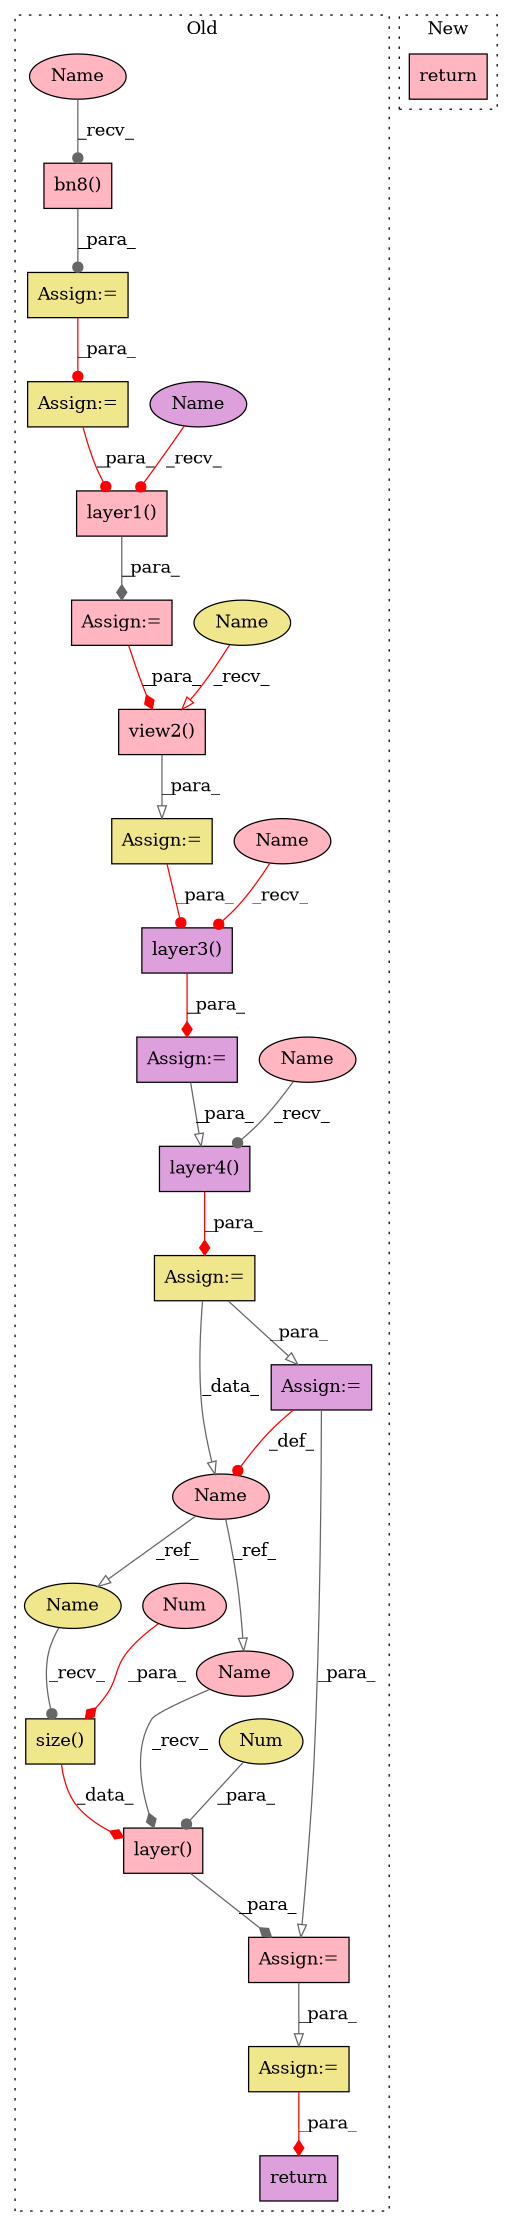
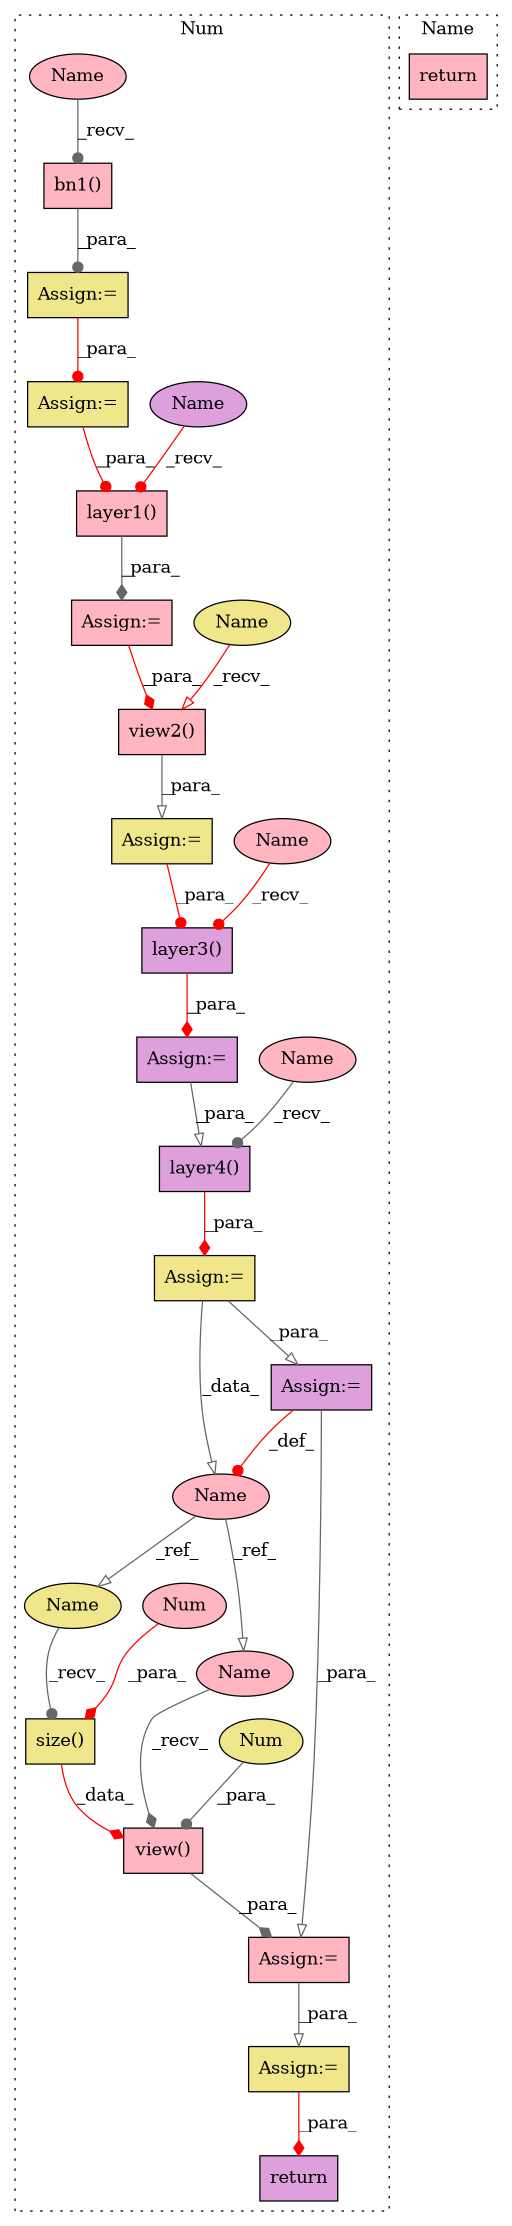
cluster "Old": label "Old" -> "Num"
cluster "New": label "New" -> "Name"
node "bn8()": label "bn8()" -> "bn1()"
node "layer()": label "layer()" -> "view()"
